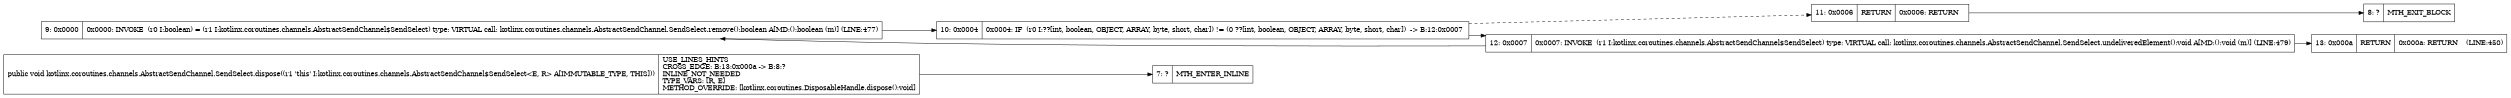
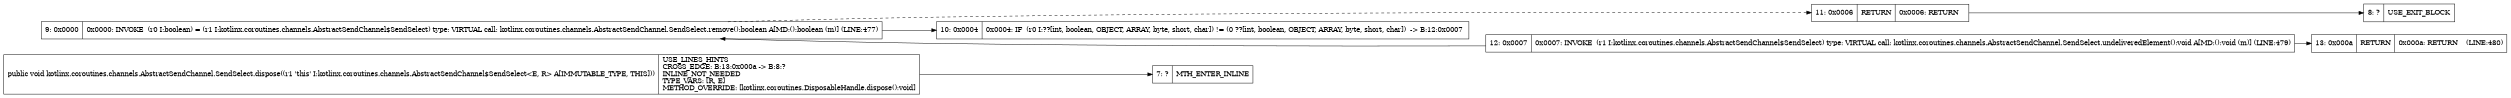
node "8: ?": text "MTH_EXIT_BLOCK" -> "USE_EXIT_BLOCK"
edge "10: 0x0004" -> "11: 0x0006": now "9: 0x0000" -> "11: 0x0006"
edge "10: 0x0004" -> "12: 0x0007": removed
node "13: 0x000a": text "0x000a: RETURN    (LINE:450)" -> "0x000a: RETURN    (LINE:480)"
